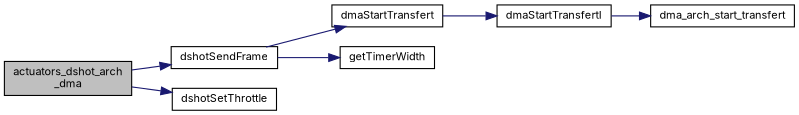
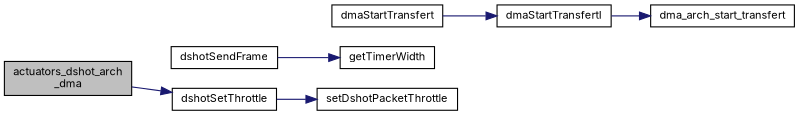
edge "dshotSendFrame" -> "dmaStartTransfert": removed
edge "actuators_dshot_arch _dma" -> "dshotSendFrame": removed
node "setDshotPacketThrottle": added
